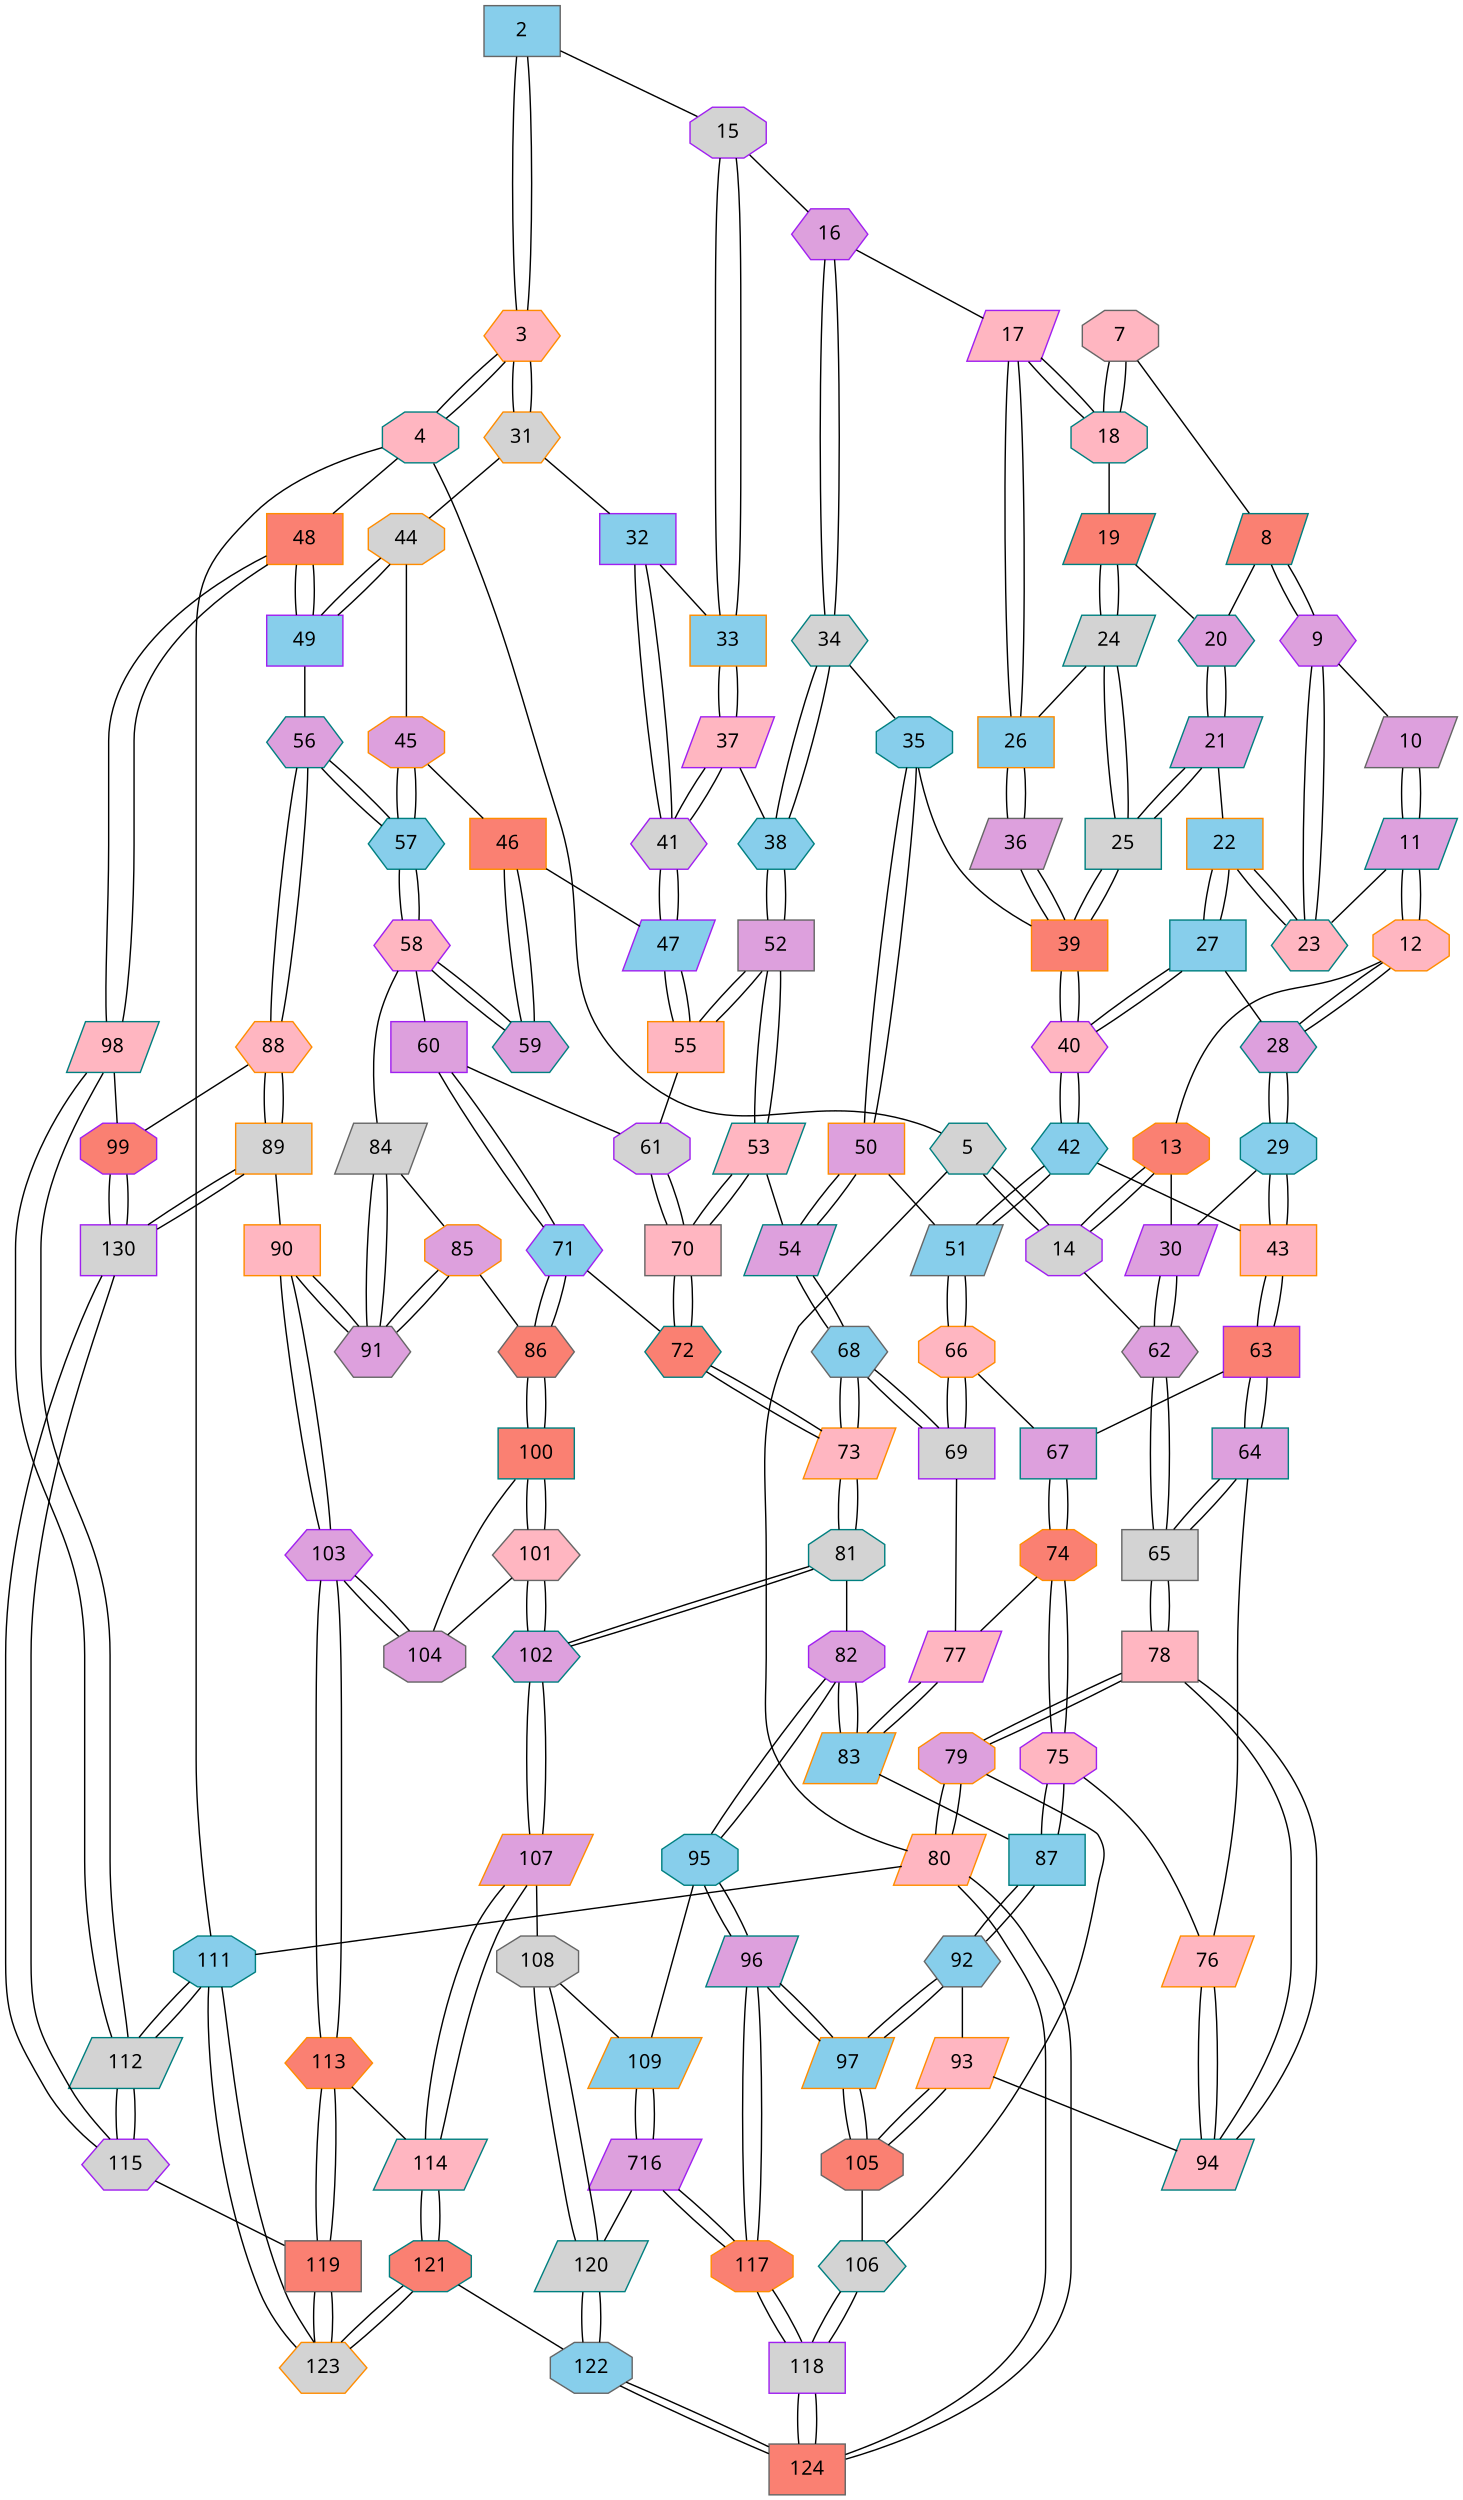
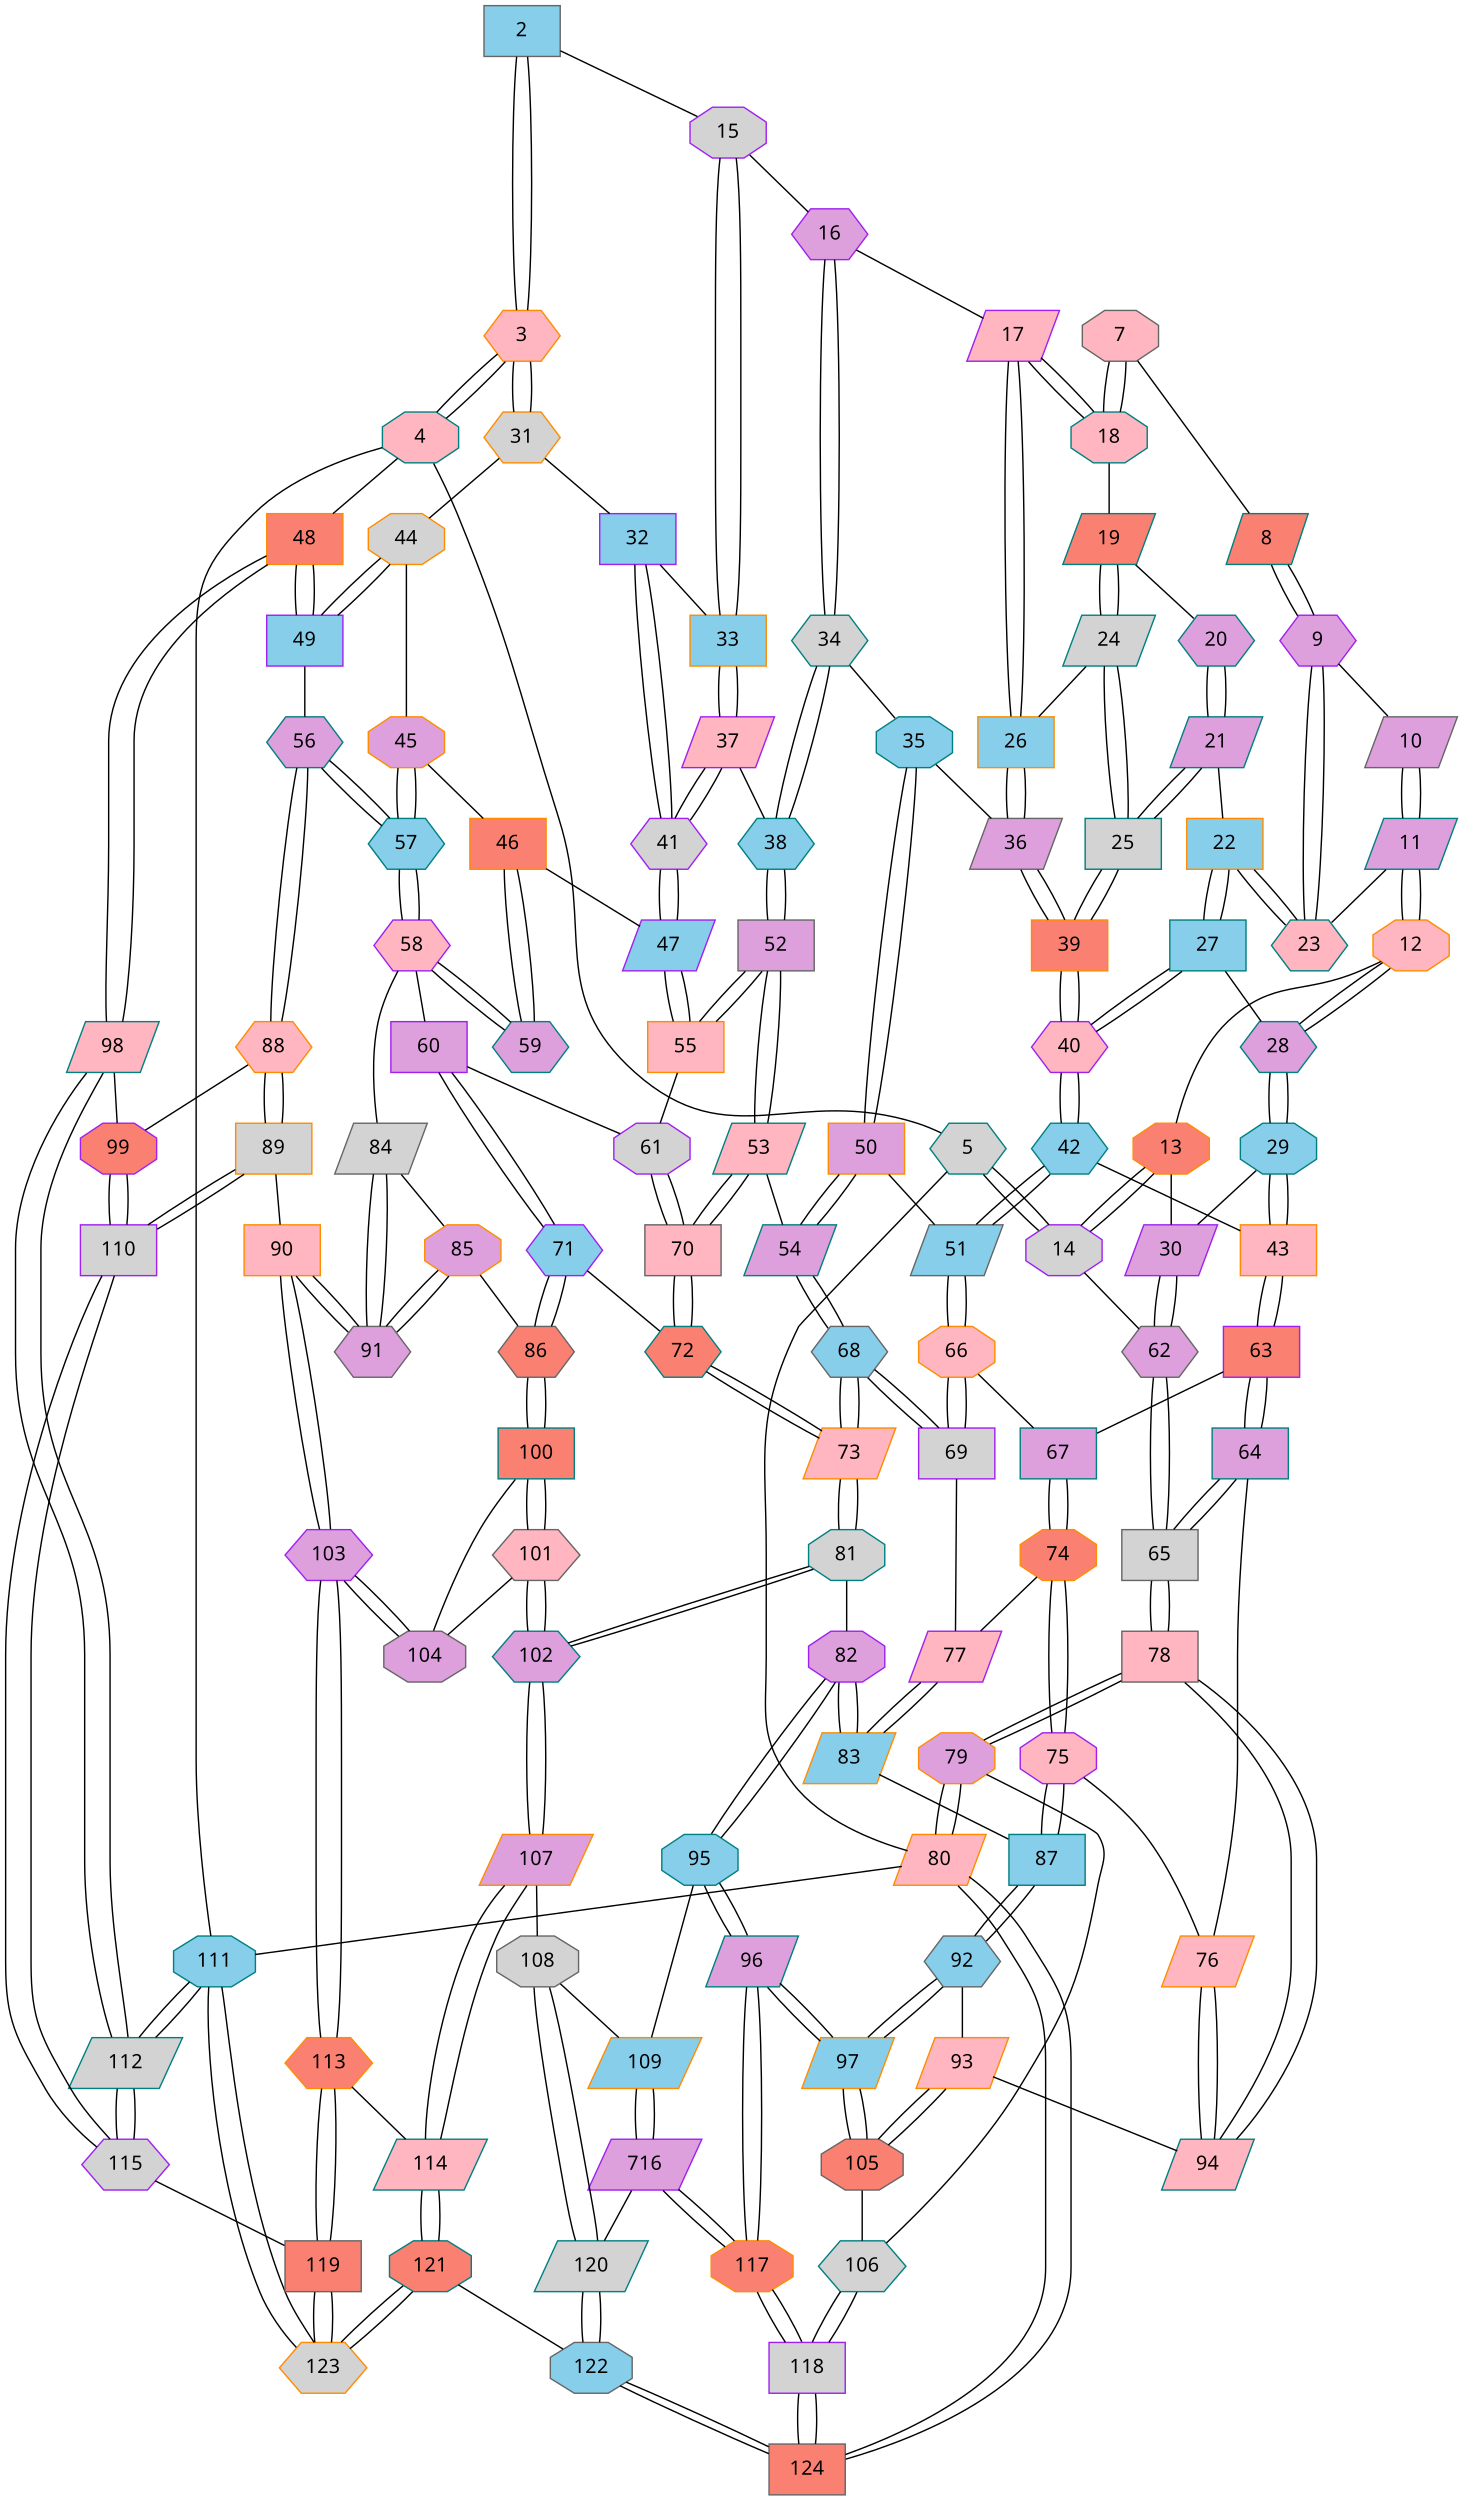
edge "8" -- "20": removed
edge "35" -- "39": now "35" -- "36"
node "130": label "130" -> "110"
